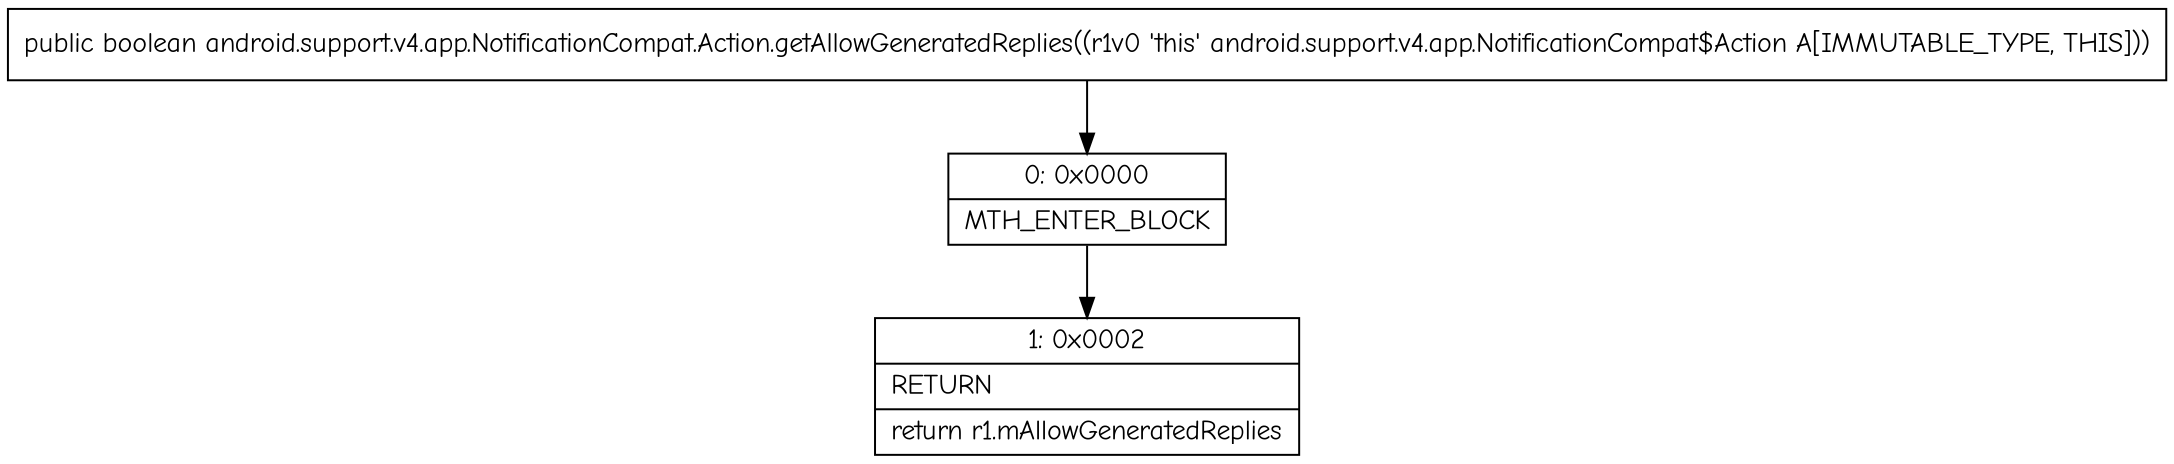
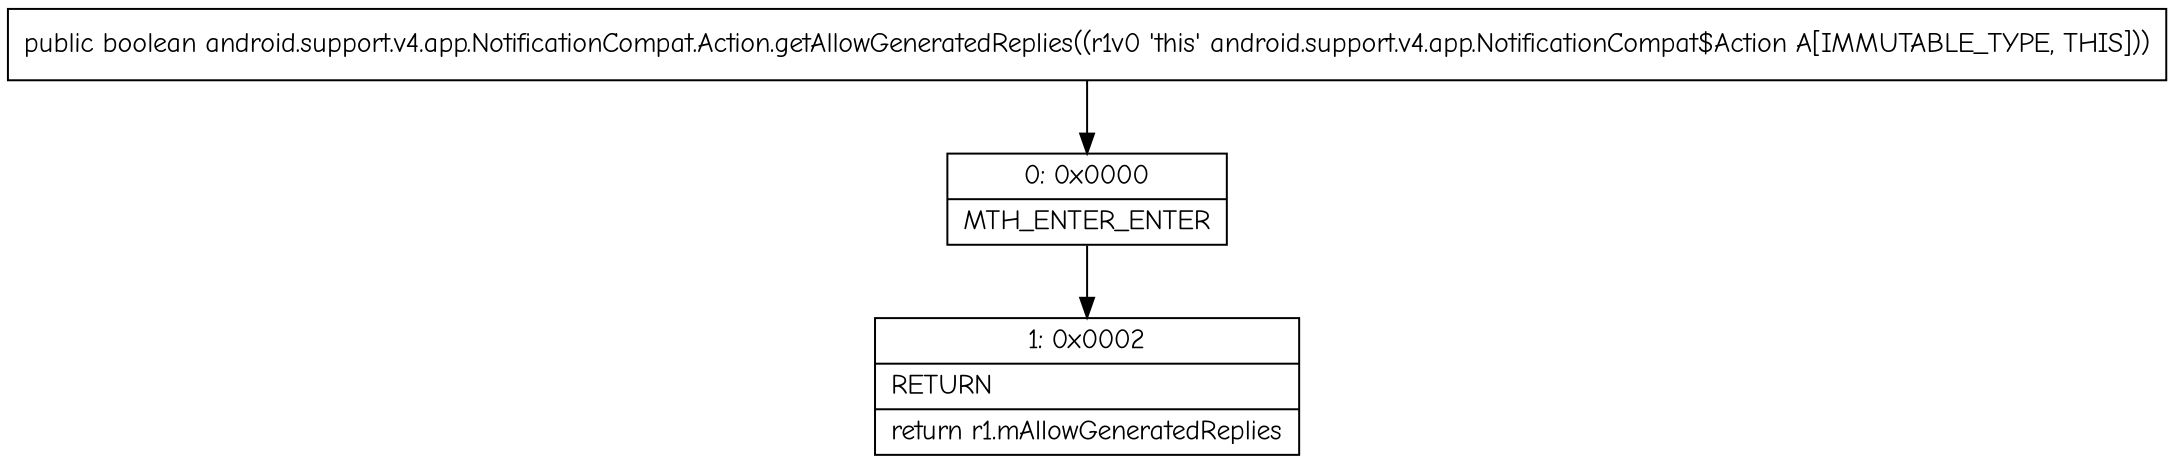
node "0: 0x0000": text "MTH_ENTER_BLOCK" -> "MTH_ENTER_ENTER"
